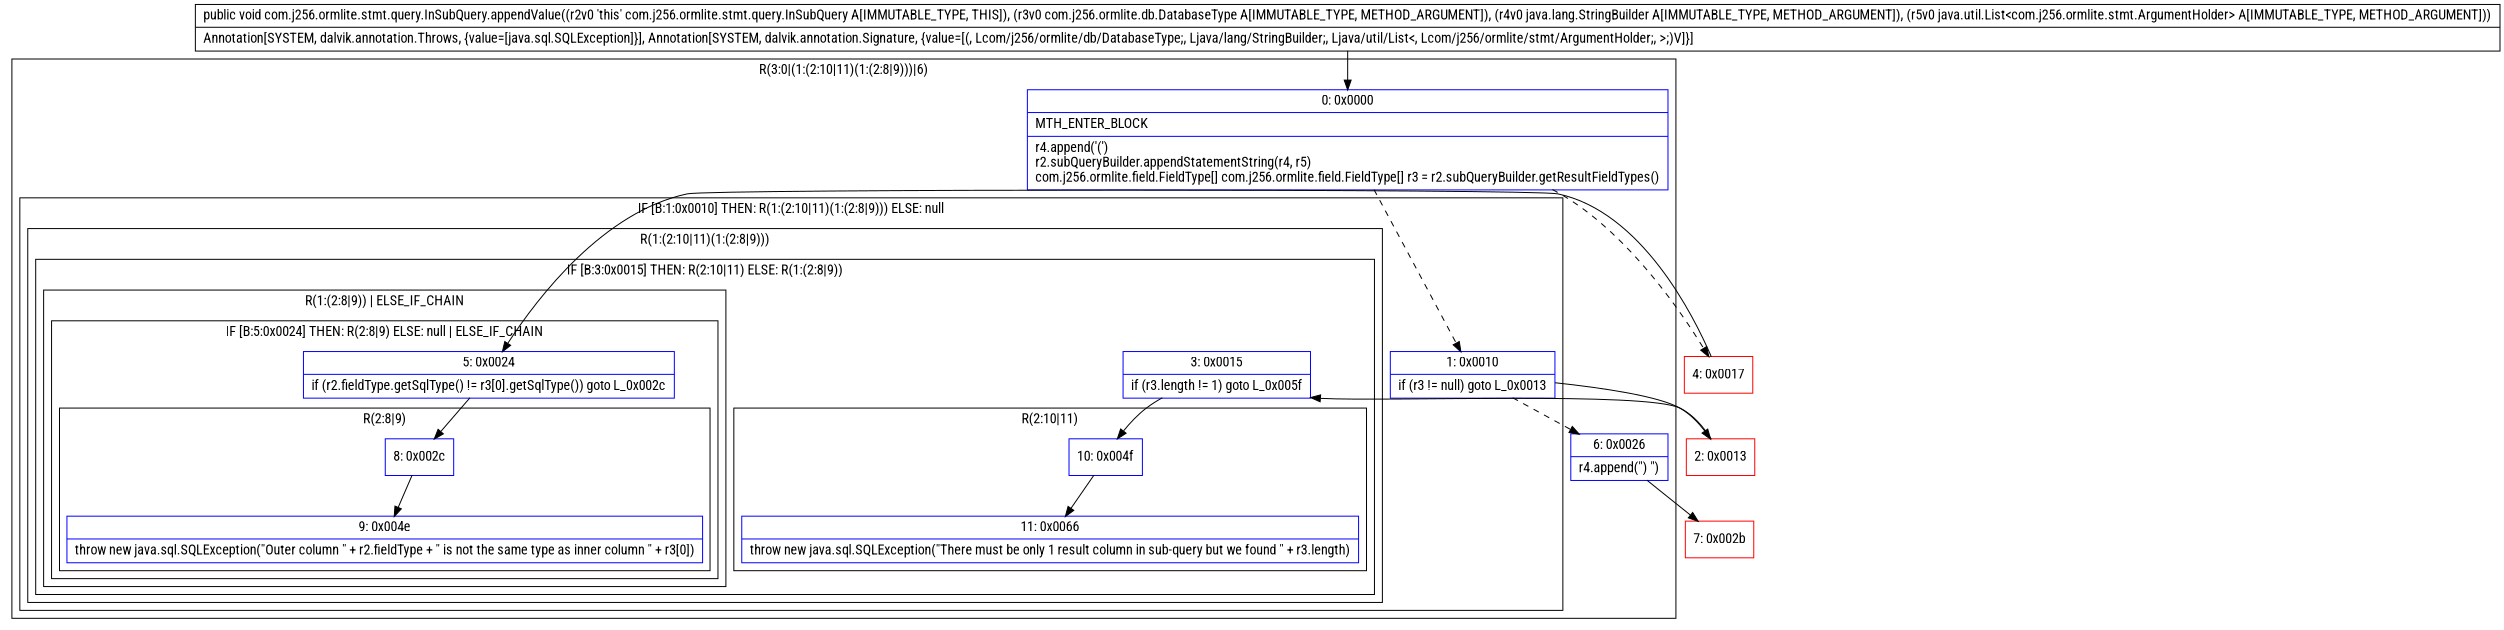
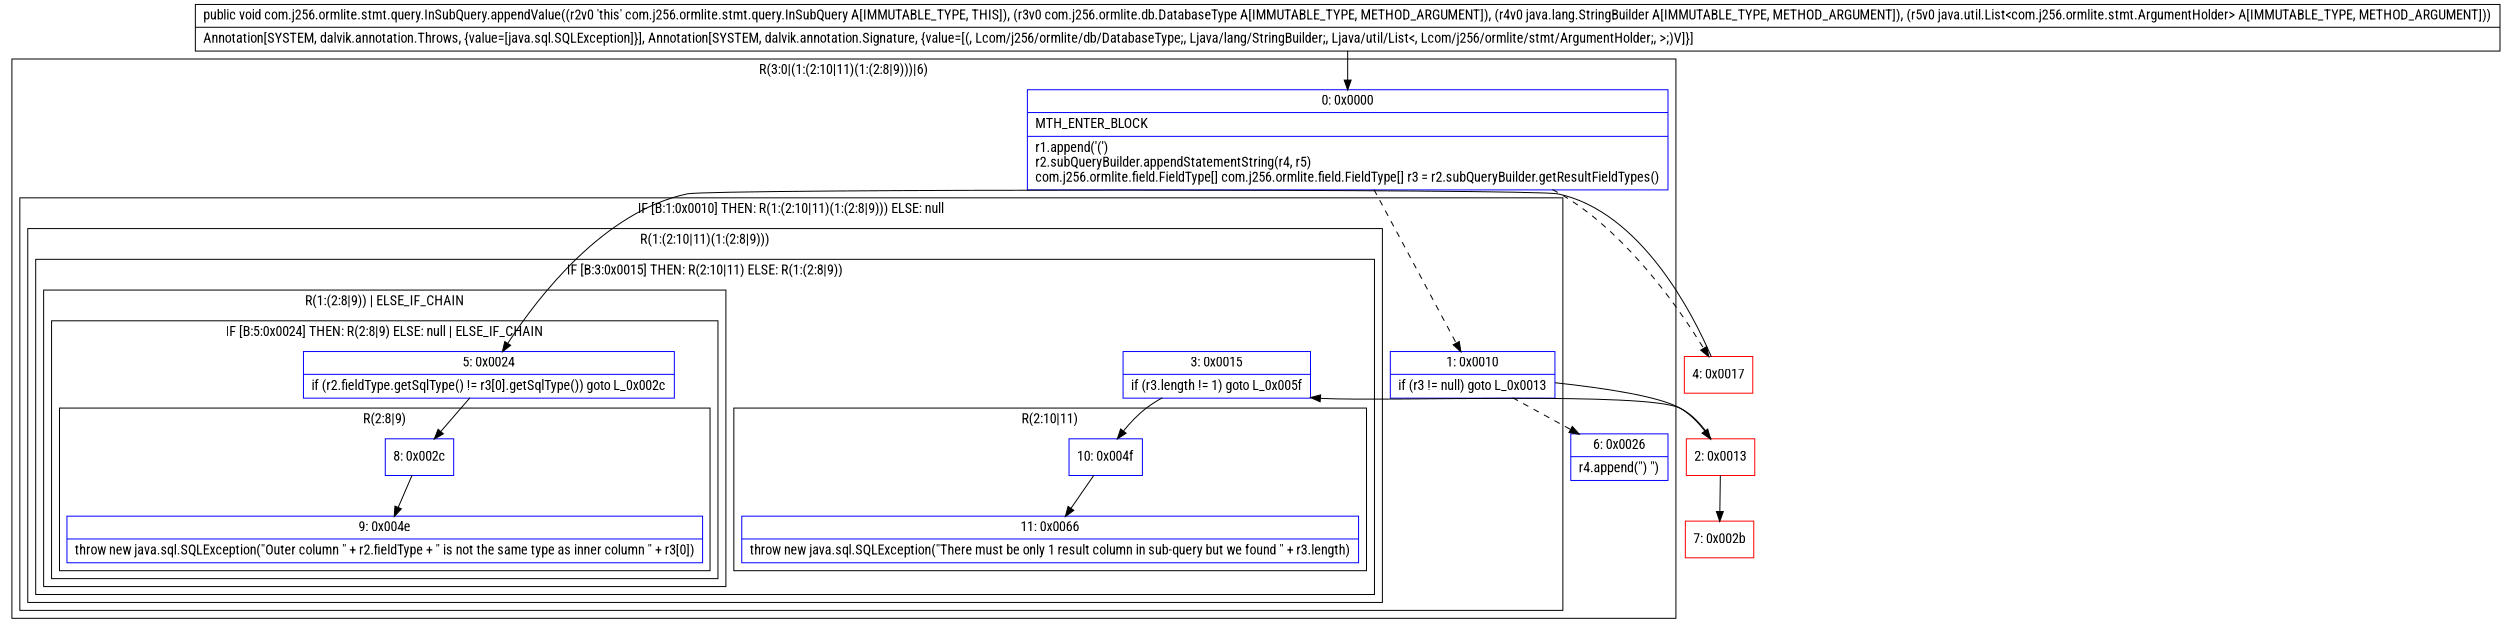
node "0: 0x0000": text "r4.append('(')" -> "r1.append('(')"
edge "6: 0x0026" -> "7: 0x002b": now "2: 0x0013" -> "7: 0x002b"
